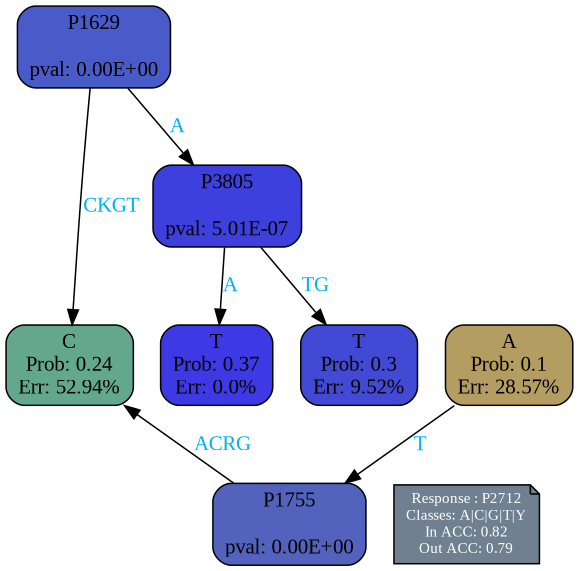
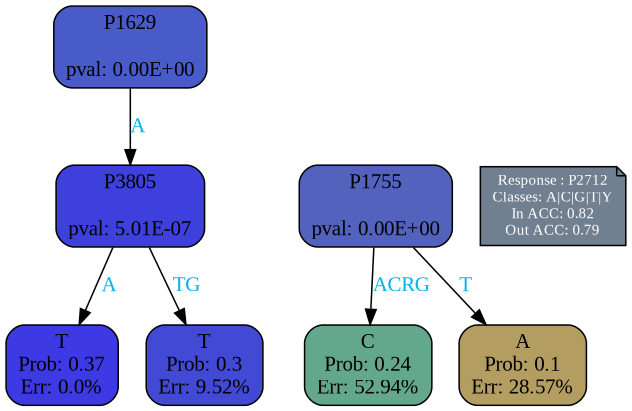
edge "P1629 pval: 0.00E+00" -> "C Prob: 0.24 Err: 52.94%": removed, label "CKGT"
edge "A Prob: 0.1 Err: 28.57%" -> "P1755 pval: 0.00E+00": reversed
